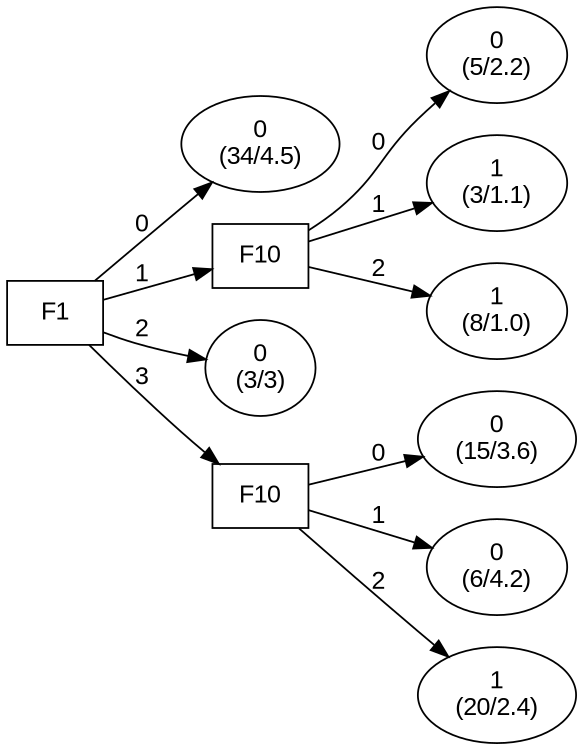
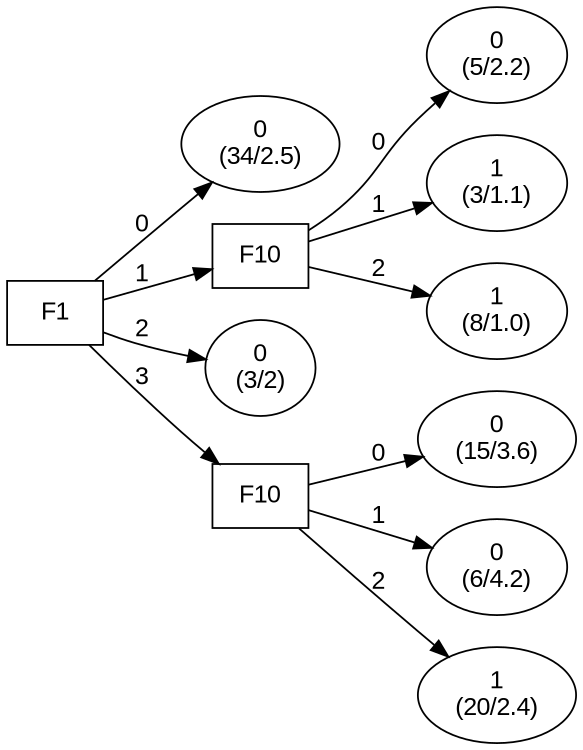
node "0 (34/4.5)": label "0 (34/4.5)" -> "0 (34/2.5)"
node "0 (3/3)": label "0 (3/3)" -> "0 (3/2)"
